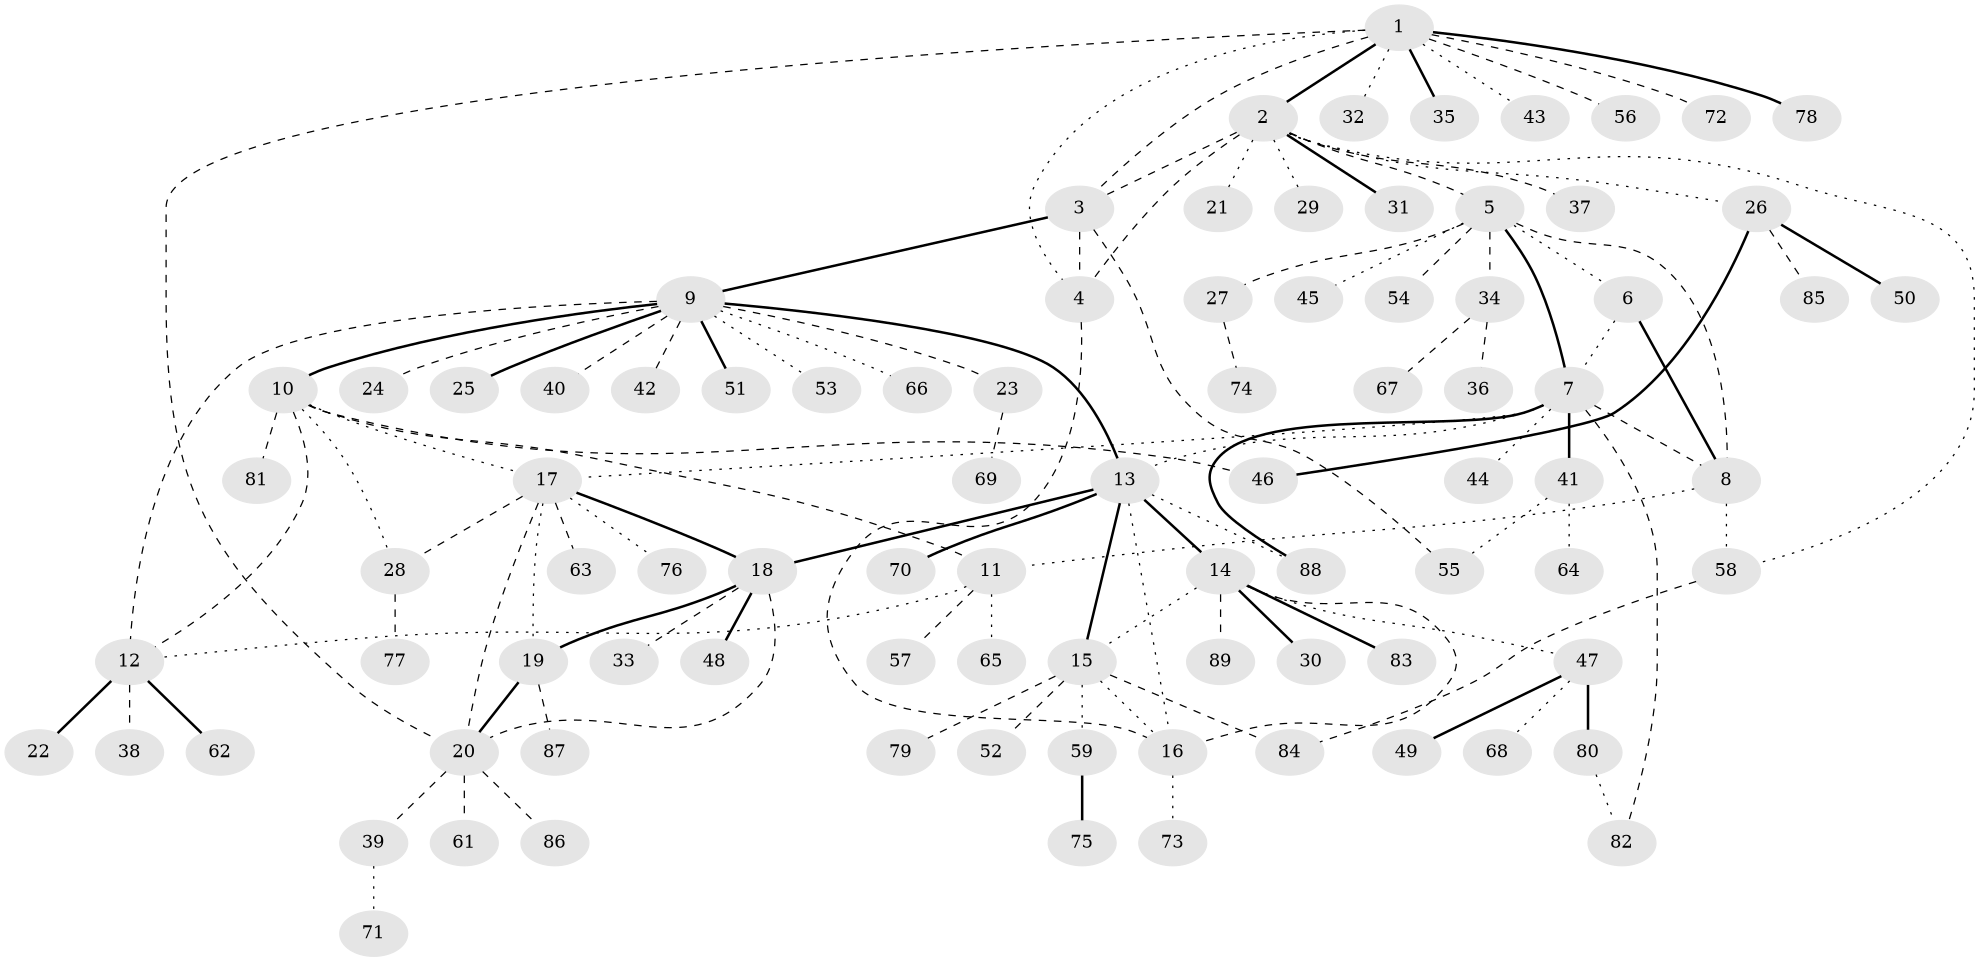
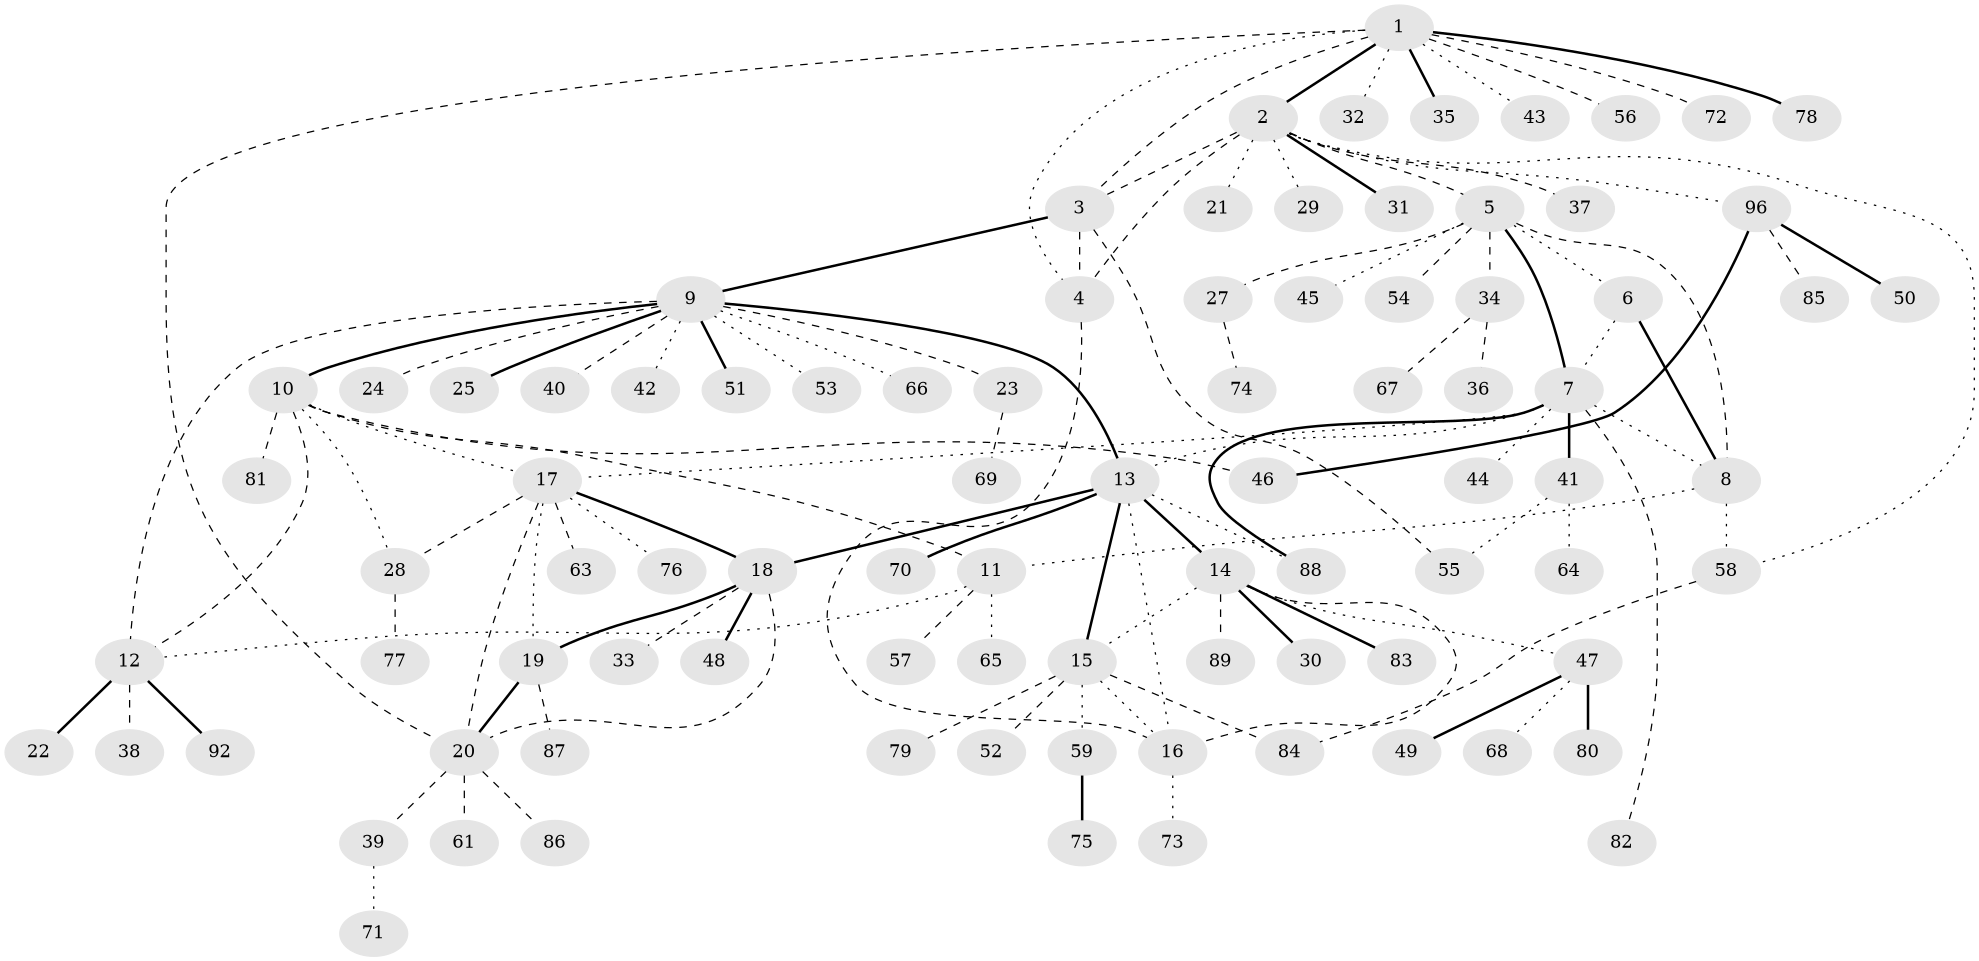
node "26": label "26" -> "96"
edge "9" -- "42": style dashed -> dotted
edge "7" -- "8": style dashed -> dotted
node "62": label "62" -> "92"
edge "80" -- "82": removed
